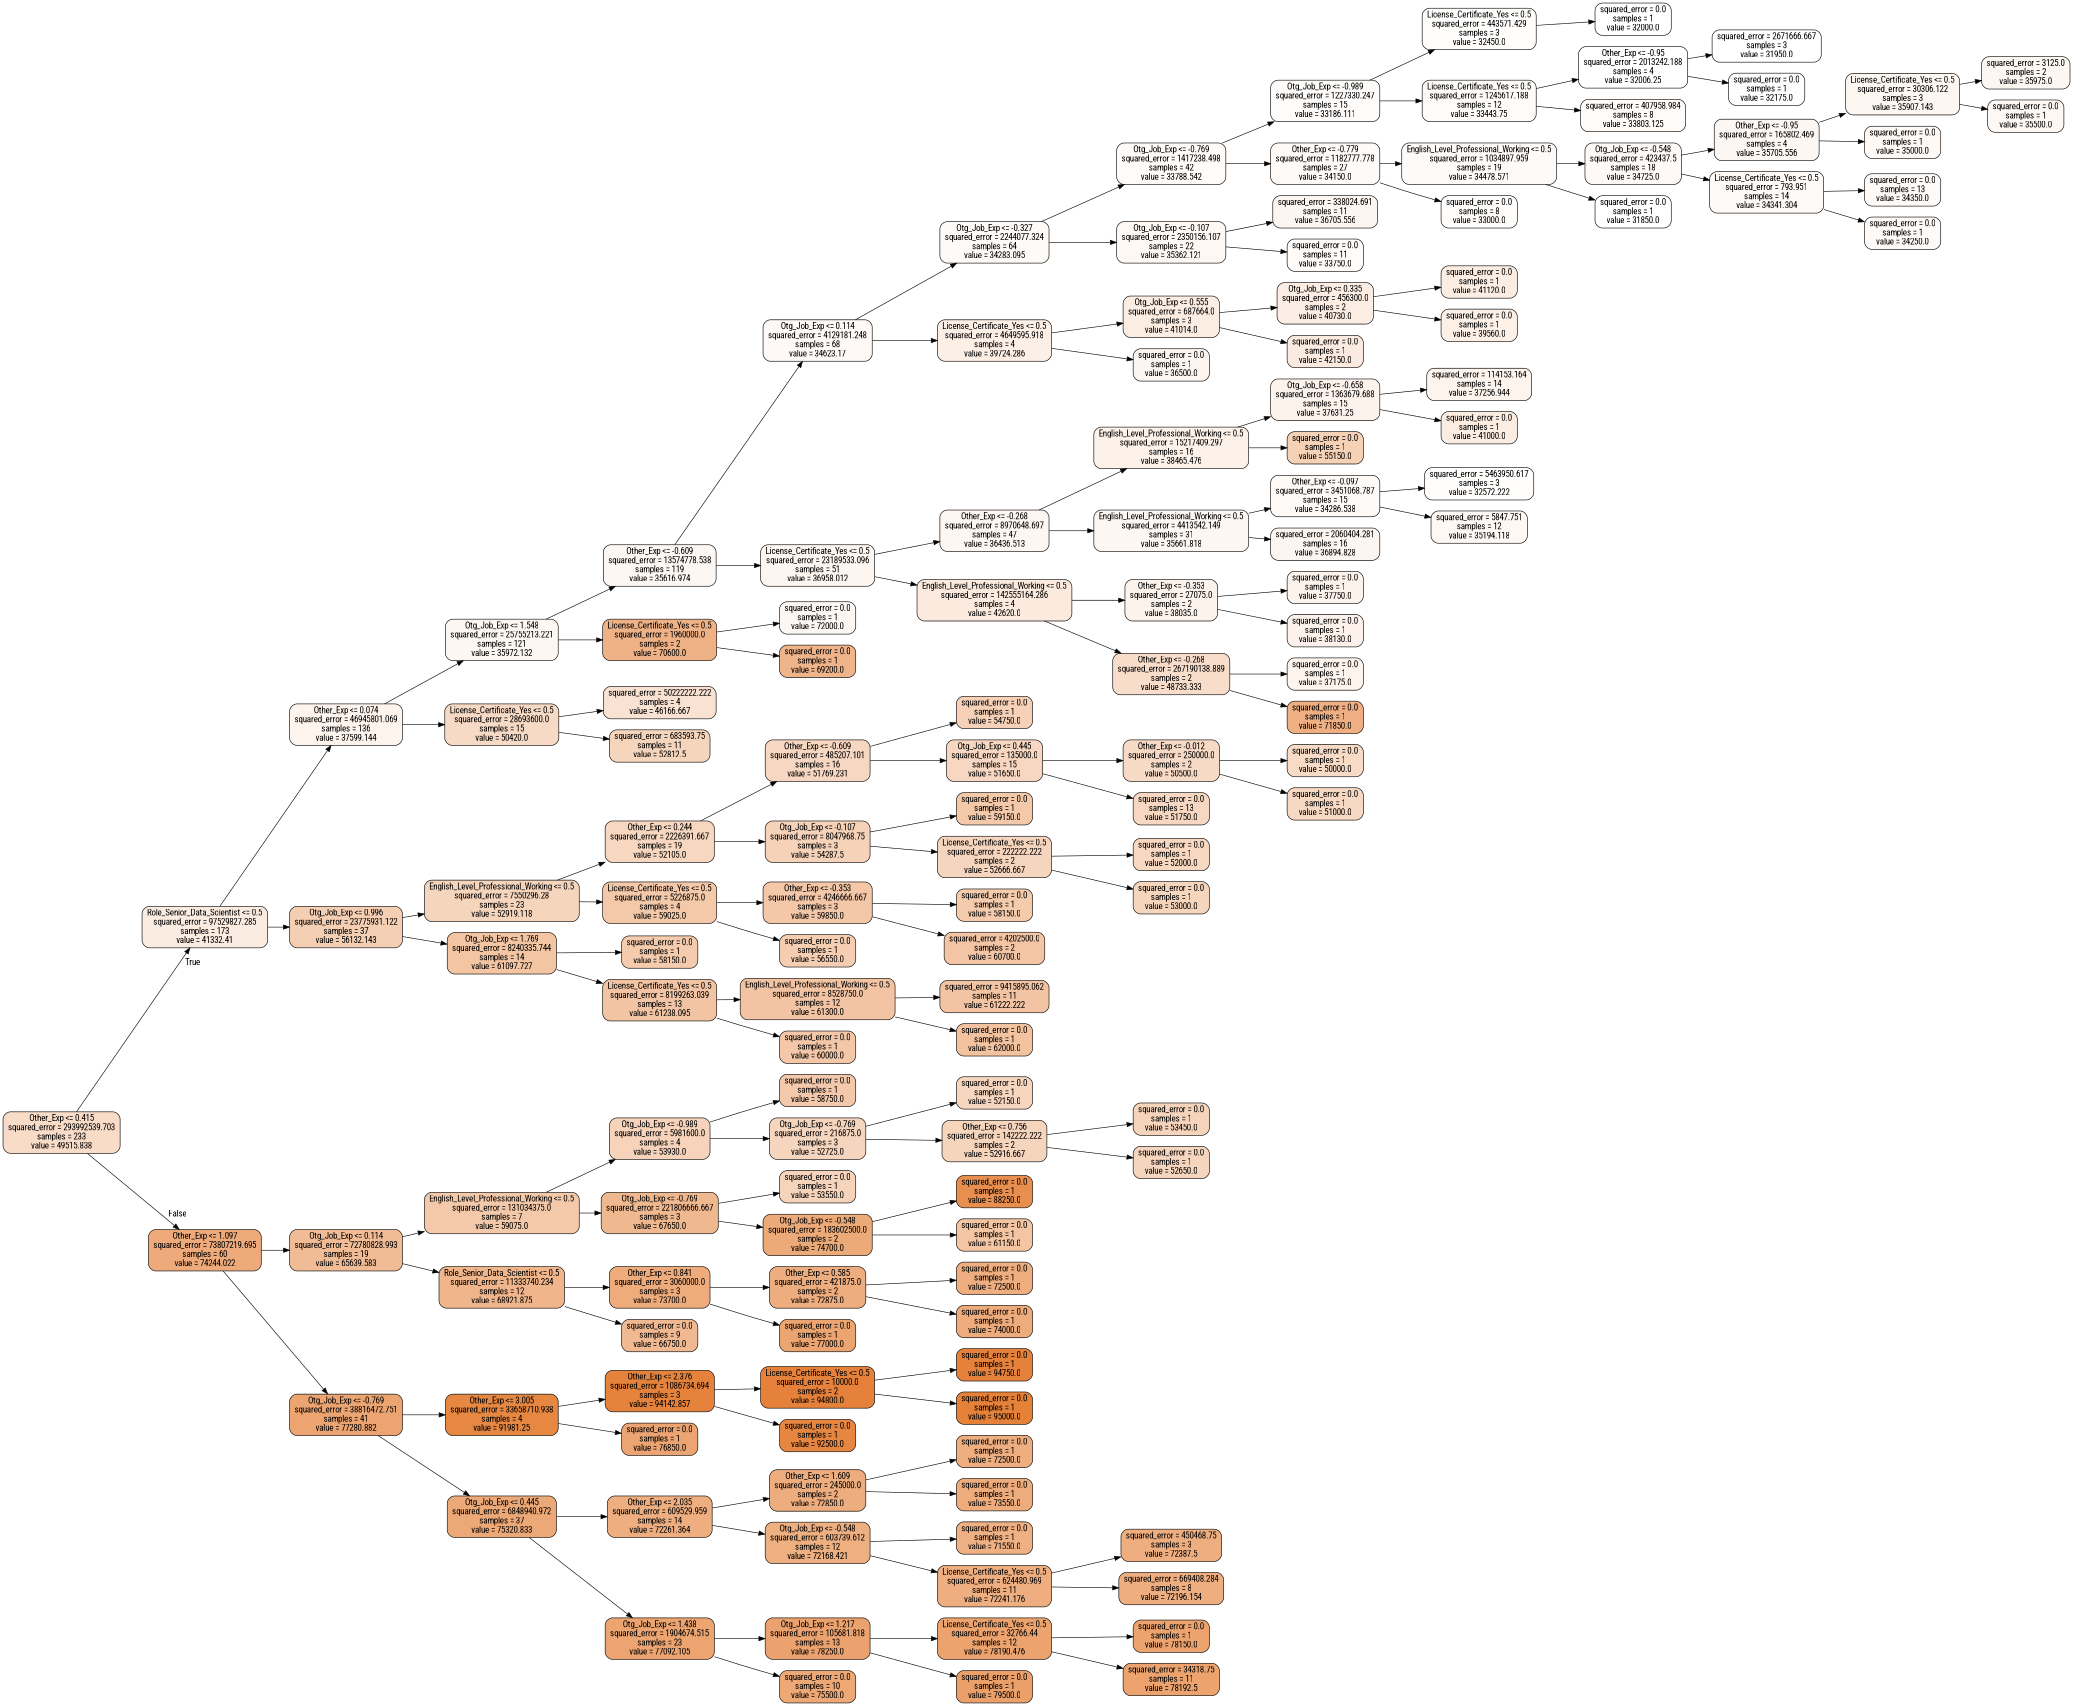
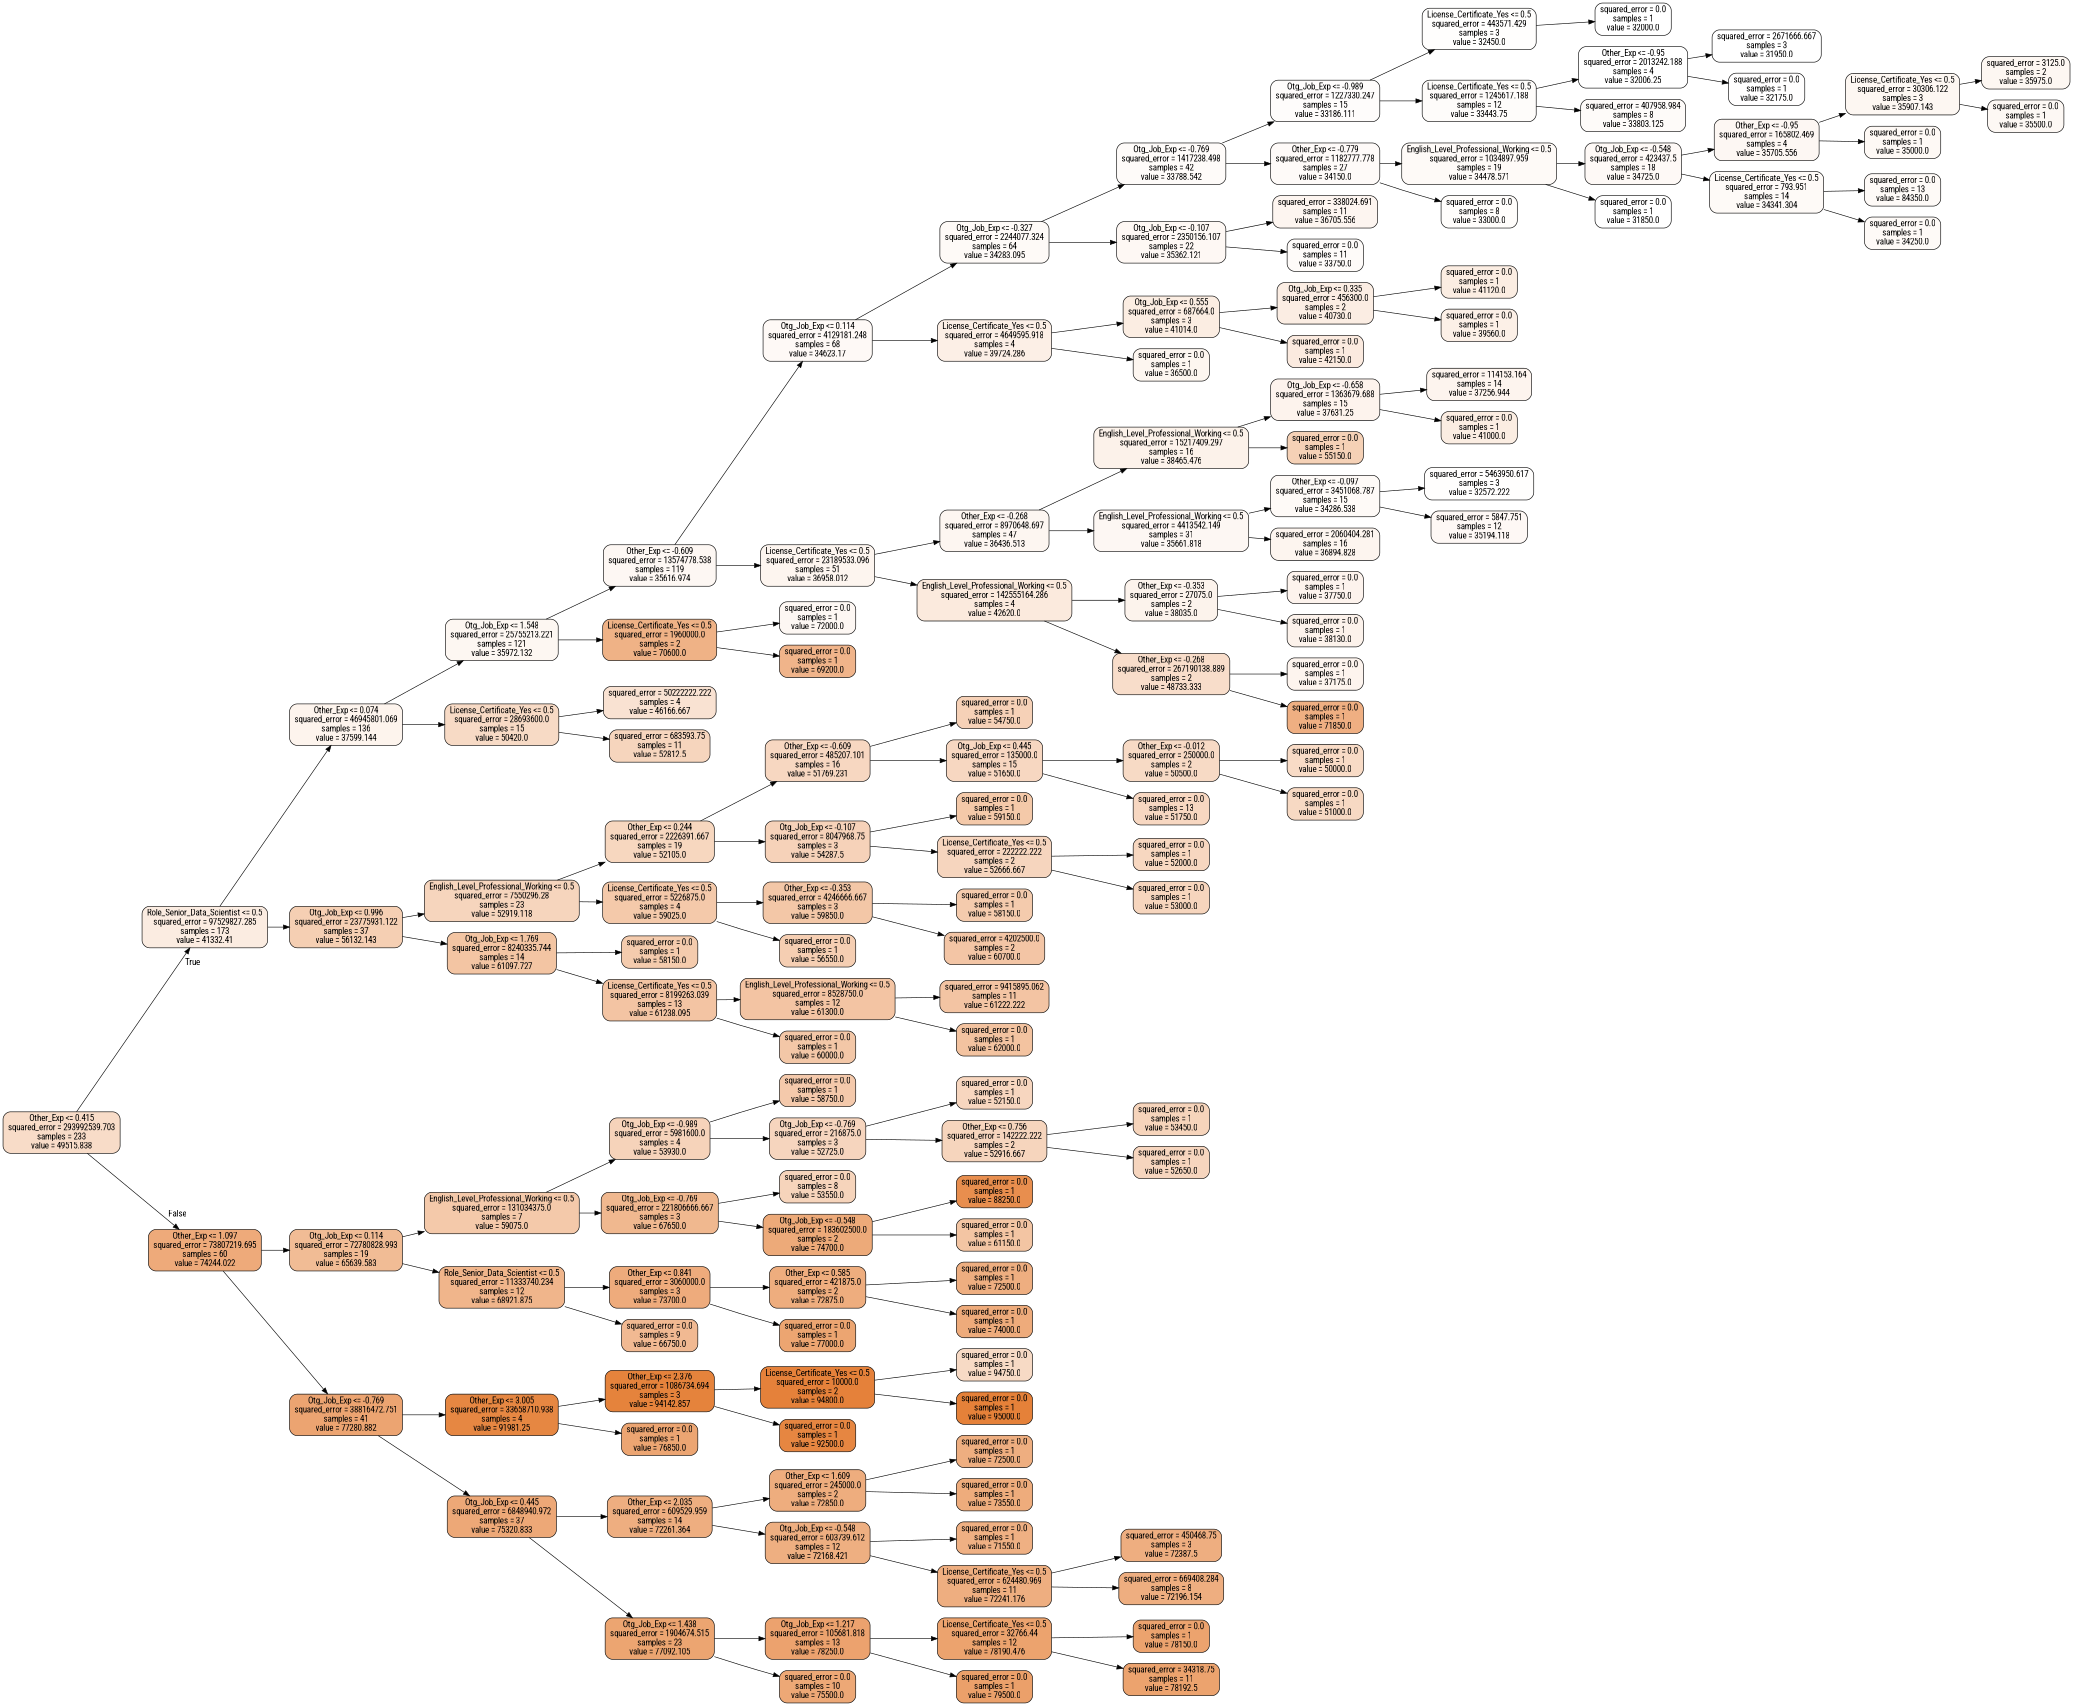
node "squared_error = 0.0 samples = 13 value = 34350.0": label "squared_error = 0.0 samples = 13 value = 34350.0" -> "squared_error = 0.0 samples = 13 value = 84350.0"
node "squared_error = 0.0 samples = 1 value = 53550.0": label "squared_error = 0.0 samples = 1 value = 53550.0" -> "squared_error = 0.0 samples = 8 value = 53550.0"
node "squared_error = 0.0 samples = 1 value = 94750.0": fillcolor #e5813a -> #f7dac5
